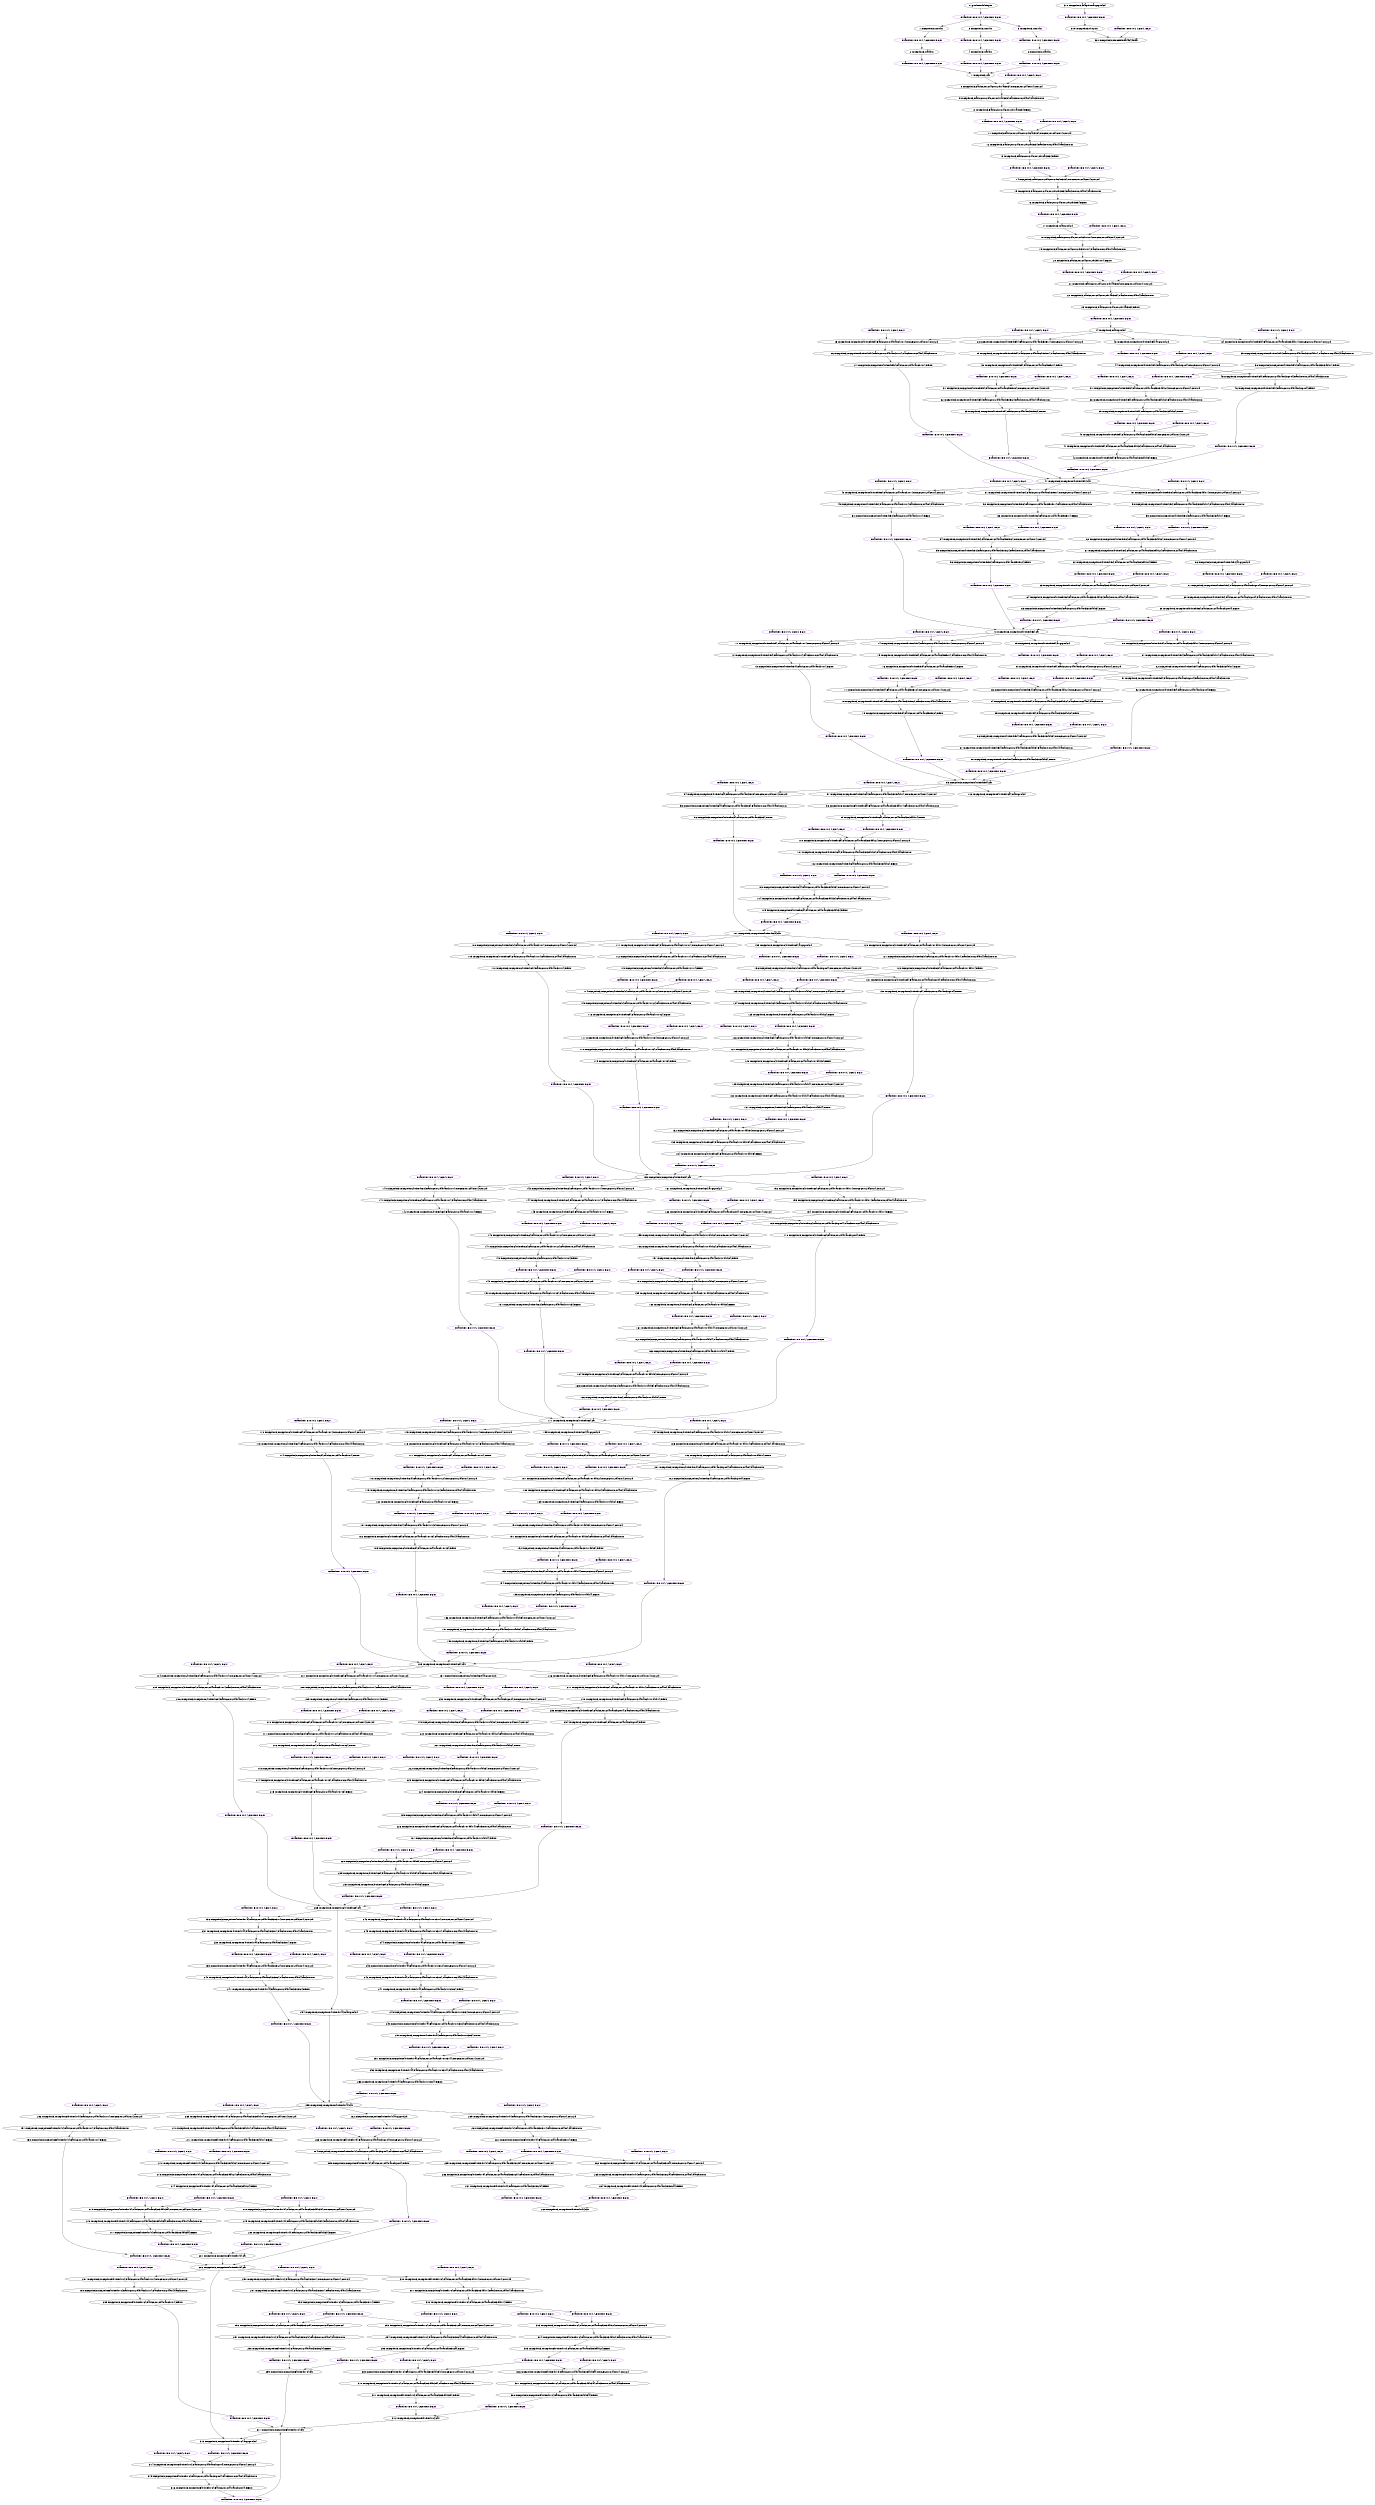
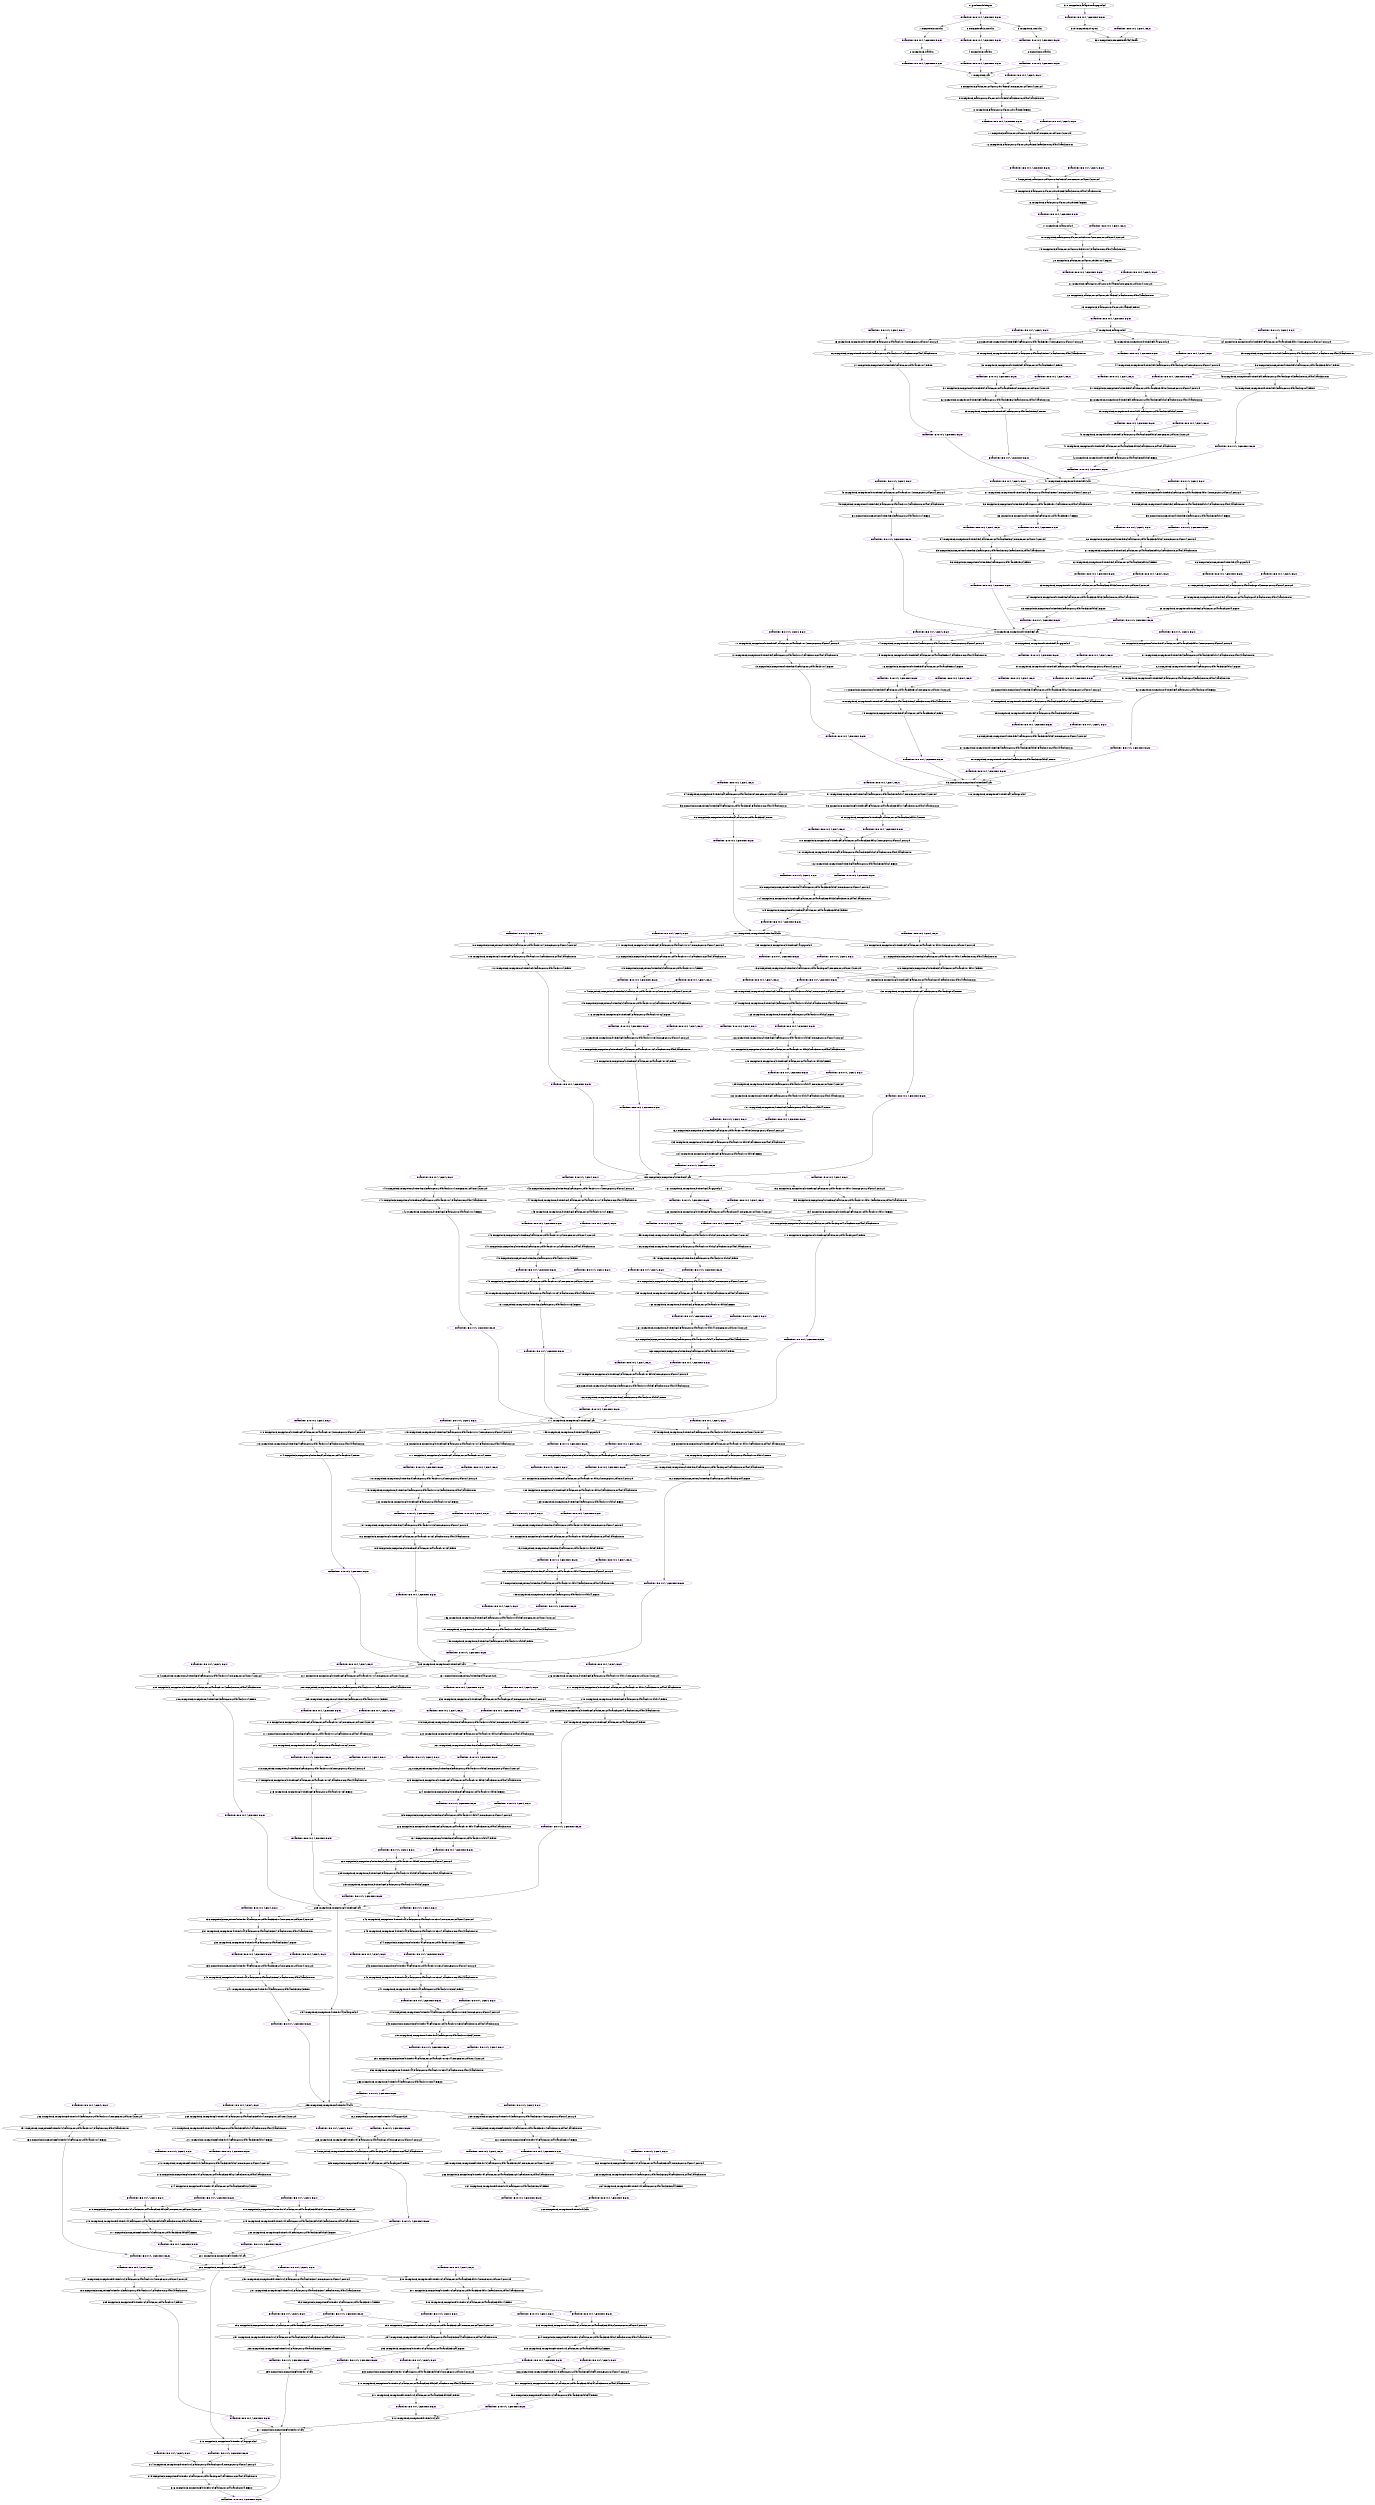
node "3 Inception3/__mul__": label "3 Inception3/__mul__" -> "3 NNCFLinear3/__mul__"
node "5 Inception3/__mul__": color purple -> black
node "13 Inception3/BasicConv2d[Conv2d_2a_3x3]/RELU": removed
edge "93 Inception3/InceptionA[Mixed_5d]/cat" -> "106 Inception3/InceptionB[Mixed_6a]/max_pool2d": reversed
edge "139 Inception3/InceptionC[Mixed_6b]/cat" -> "167 Inception3/InceptionC[Mixed_6c]/avg_pool2d": removed
edge "199 Inception3/InceptionC[Mixed_6d]/avg_pool2d" -> "171 Inception3/InceptionC[Mixed_6c]/cat": reversed
